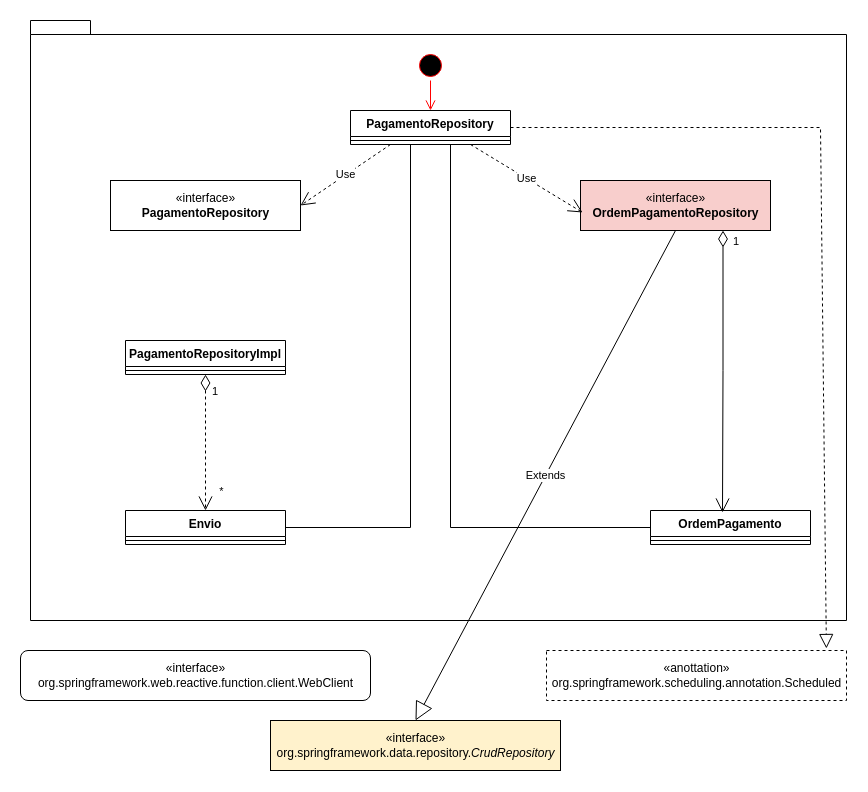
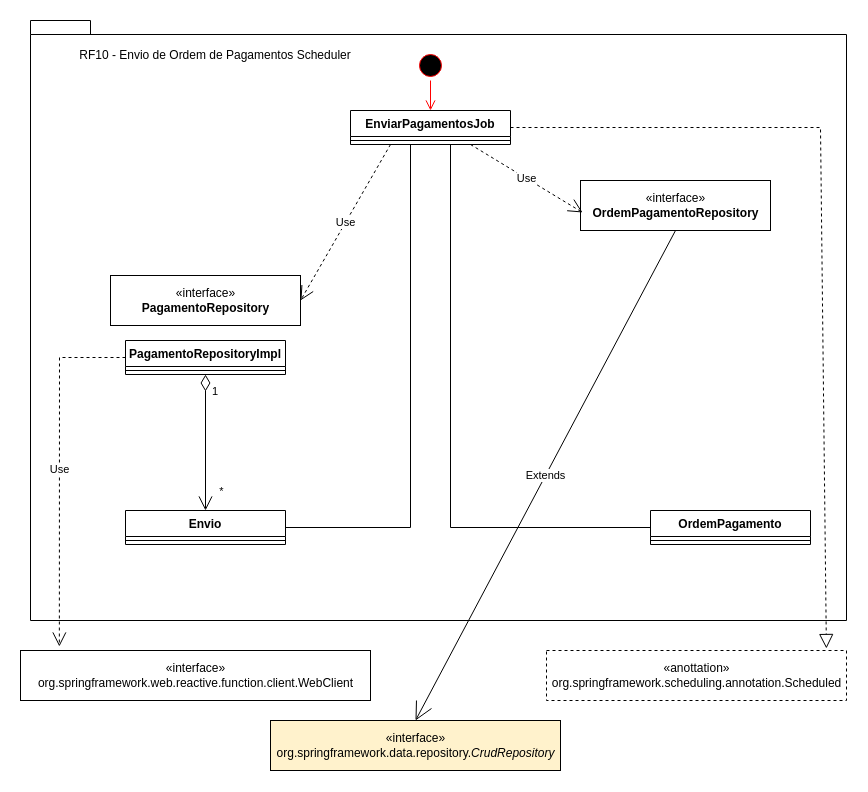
node "RF10 - Envio de Ordem de Pagamentos Scheduler": added
node "PagamentoRepository": label "PagamentoRepository" -> "EnviarPagamentosJob"
node "«interface» PagamentoRepository": moved (206, 206) -> (206, 301)
node "«interface» OrdemPagamentoRepository": fillcolor #f8cecc -> #ffffff
edge "«interface» OrdemPagamentoRepository" -- "OrdemPagamento": removed, label "1"
edge "PagamentoRepositoryImpl" -- "Envio": style dashed -> solid
edge "PagamentoRepositoryImpl" -> "«interface» org.springframework.web.reactive.function.client.WebClient": added, label "Use"
node "«interface» org.springframework.web.reactive.function.client.WebClient": shape rounded rectangle -> rectangle
edge "«interface» OrdemPagamentoRepository" -> "«interface» org.springframework.data.repository.CrudRepository": arrowhead block -> open
